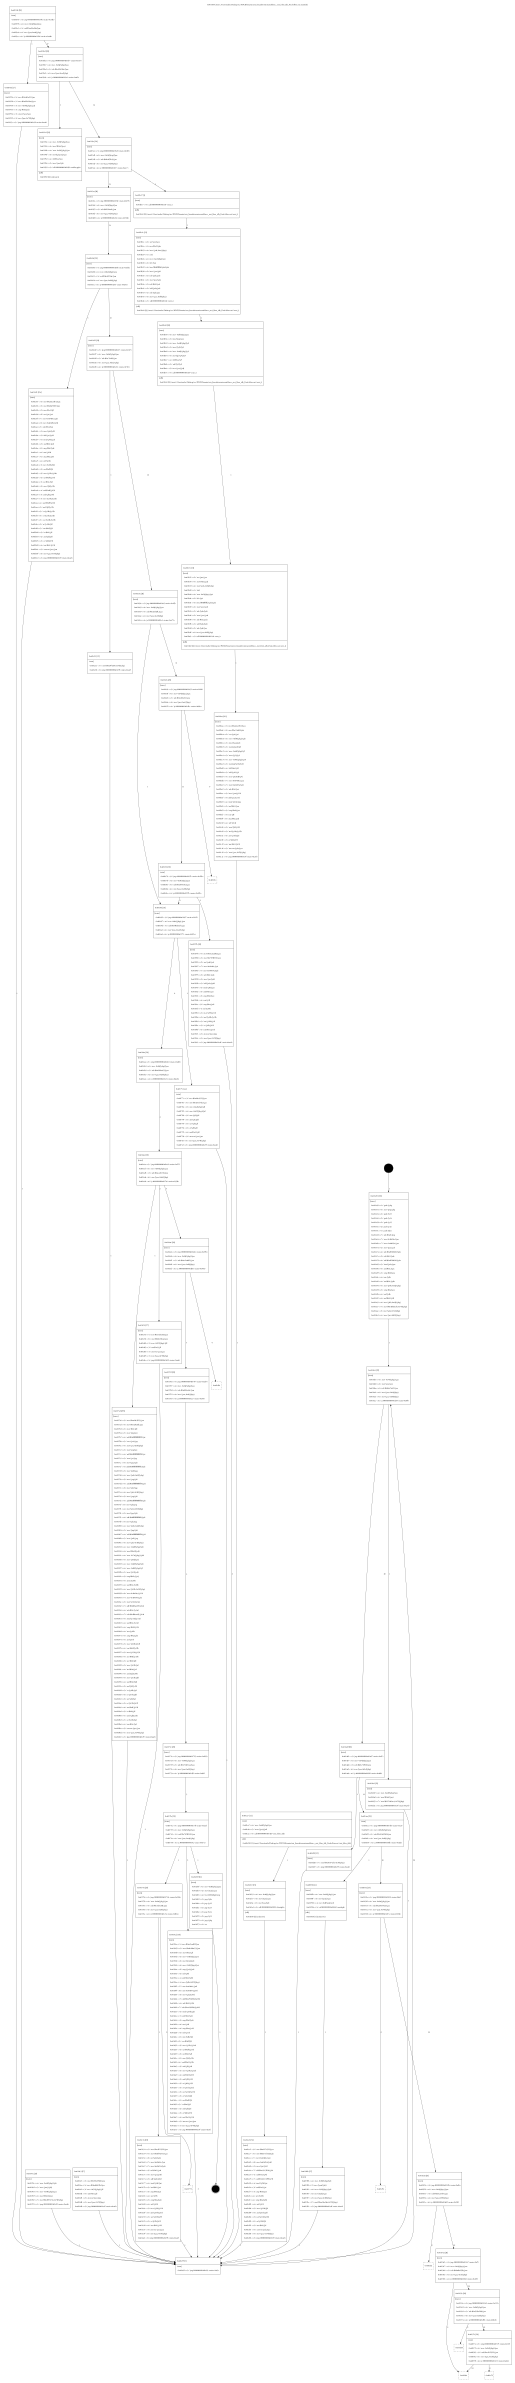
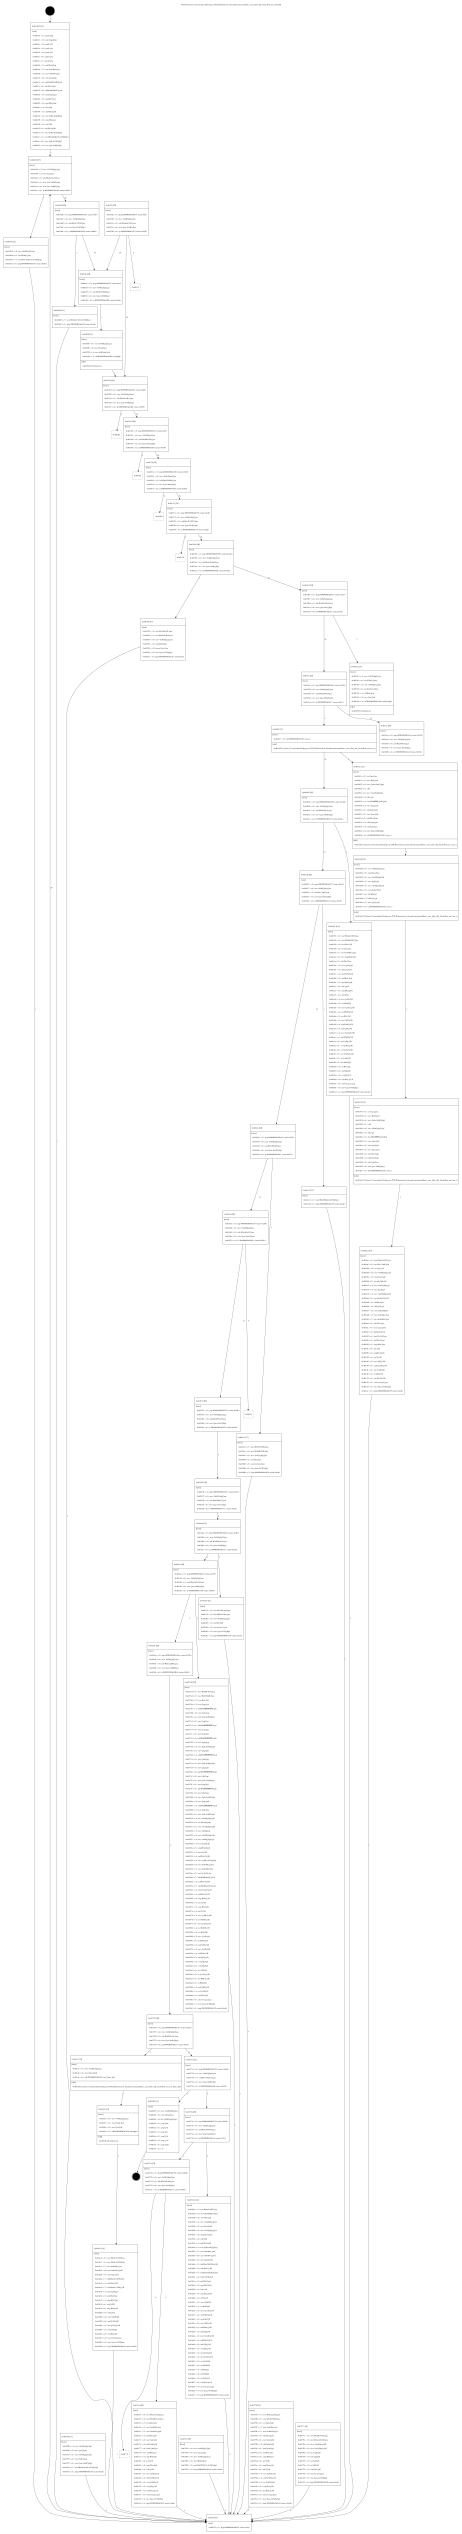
edge "0x4015ea [28]" -> "0x401606 [28]": now "0x401b17 [5]" -> "0x401606 [28]"
edge "0x40163e [28]" -> "0x401692 [28]": now "0x40163e [28]" -> "0x4018c5 [27]"
edge "0x401676 [28]" -> "0x40197b [83]": removed, label "2"
edge "0x401692 [28]" -> "0x40177c [44]": removed, label "1"
edge "0x4016ca [28]" -> "0x401a76 [27]": now "0x4016ae [28]" -> "0x401a76 [27]"
node "0x401db0": removed
edge "0x40173a [28]" -> "0x401d5f [21]": now "0x40171e [28]" -> "0x401d5f [21]"
edge "0x4014ee [28]" -> "0x40150a [28]": reversed
edge "0x4018fb [16]" -> "0x40190b [27]": now "0x4018fb [16]" -> "0x401526 [28]"
edge "0x401702 [28]" -> "0x401ca7 [12]": added, label "1"
edge "0x40157a [28]" -> "0x4018e0": now "0x40157a [28]" -> "0x401596 [28]"
